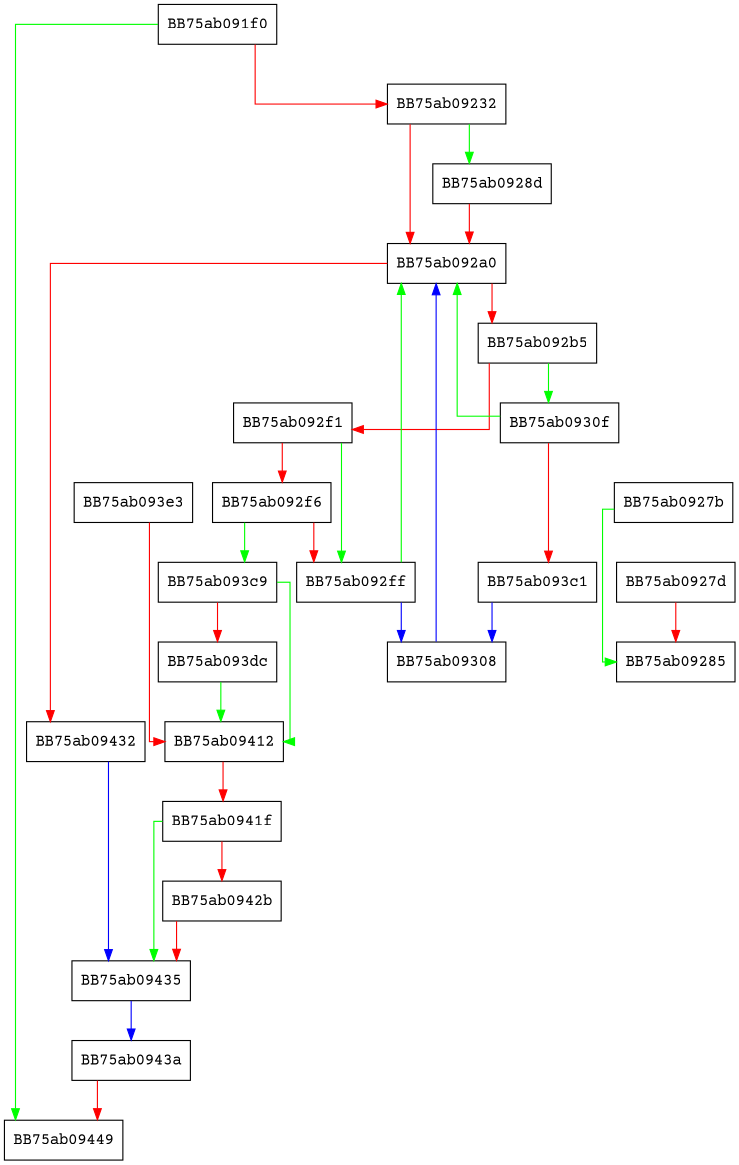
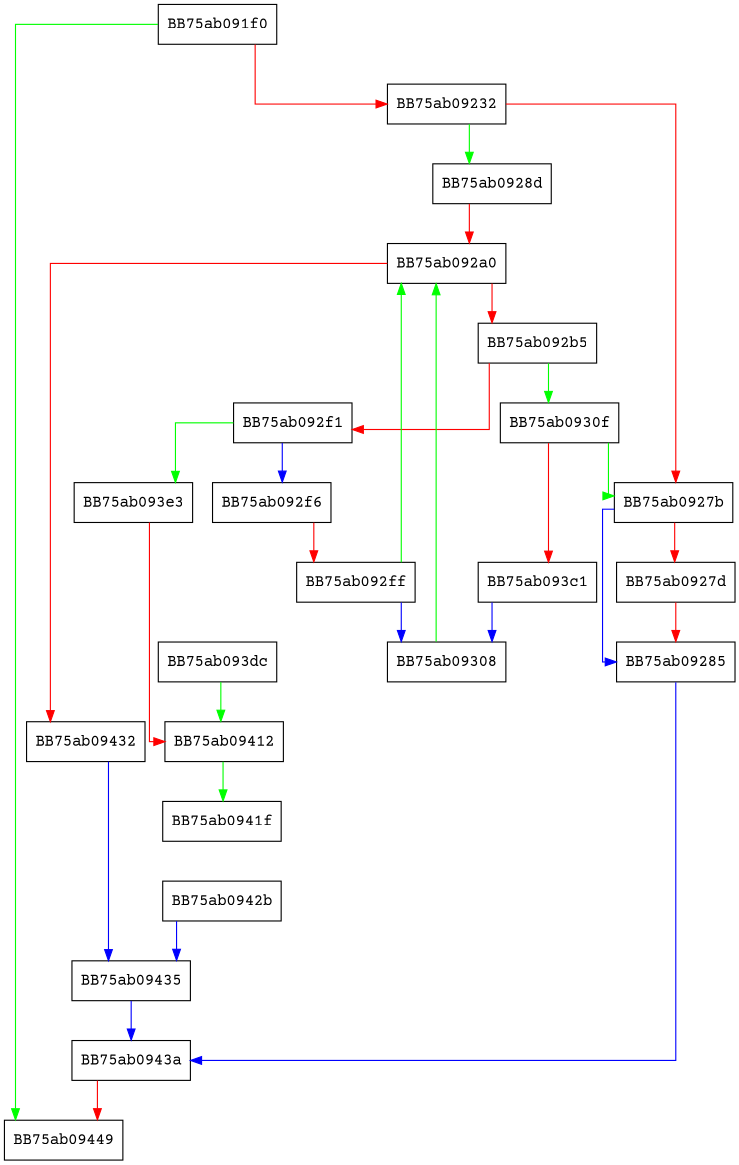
edge "BB75ab09232" -> "BB75ab092a0": now "BB75ab09232" -> "BB75ab0927b"
edge "BB75ab0930f" -> "BB75ab092a0": now "BB75ab0930f" -> "BB75ab0927b"
edge "BB75ab092f1" -> "BB75ab092f6": color red -> blue
edge "BB75ab09308" -> "BB75ab092a0": color blue -> green
edge "BB75ab092f1" -> "BB75ab092ff": now "BB75ab092f1" -> "BB75ab093e3"
edge "BB75ab0927b" -> "BB75ab0927d": added
edge "BB75ab0927b" -> "BB75ab09285": color green -> blue
node "BB75ab093c9": removed
edge "BB75ab09412" -> "BB75ab0941f": color red -> green
edge "BB75ab0941f" -> "BB75ab0942b": removed
edge "BB75ab0941f" -> "BB75ab09435": removed
edge "BB75ab0942b" -> "BB75ab09435": color red -> blue
edge "BB75ab09285" -> "BB75ab0943a": added
